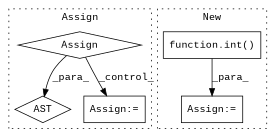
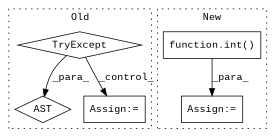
cluster "Assign": label "Assign" -> "Old"
node "Assign": label "Assign" -> "TryExcept"
